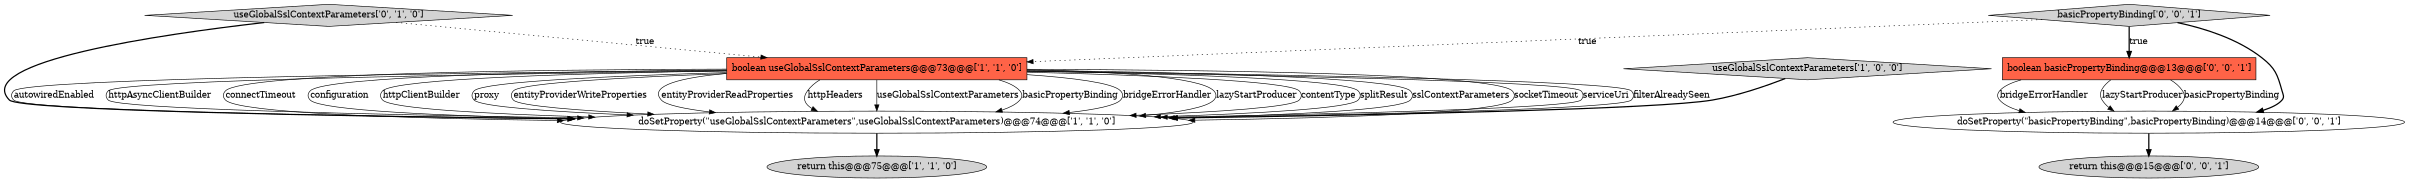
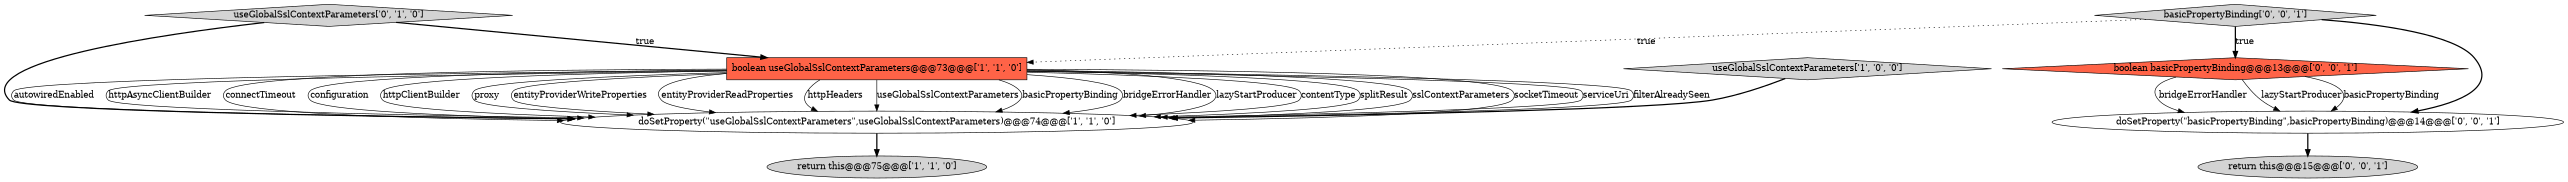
edge "useGlobalSslContextParameters['0', '1', '0']" -> "boolean useGlobalSslContextParameters@@@73@@@['1', '1', '0']": style dotted -> bold
node "boolean basicPropertyBinding@@@13@@@['0', '0', '1']": shape box -> diamond
